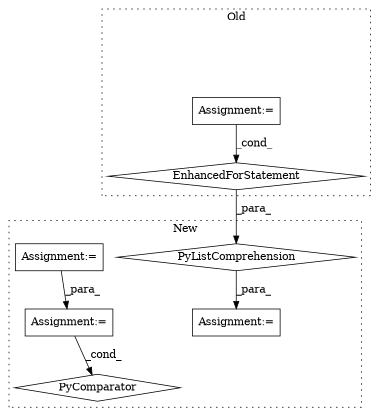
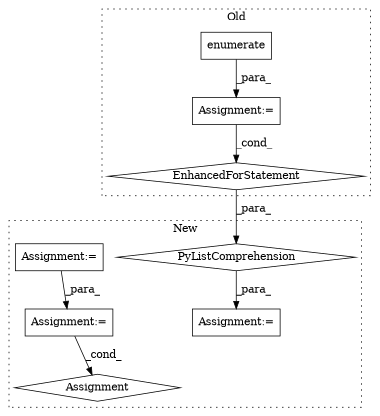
node "enumerate": added
node "PyComparator": label "PyComparator" -> "Assignment"
